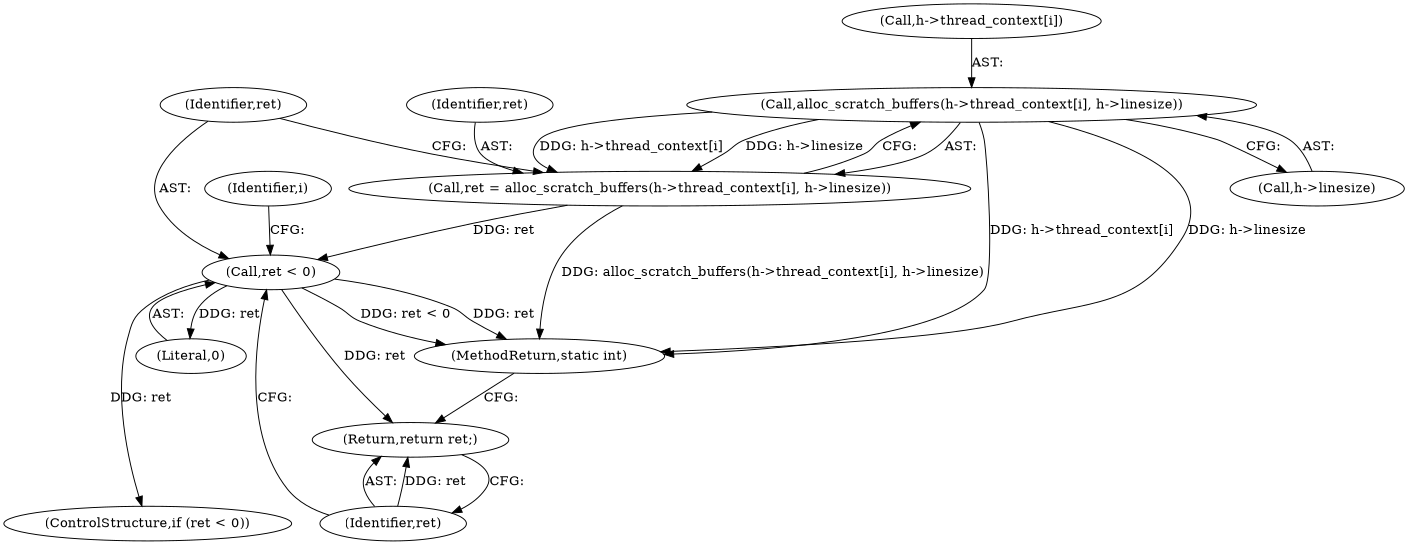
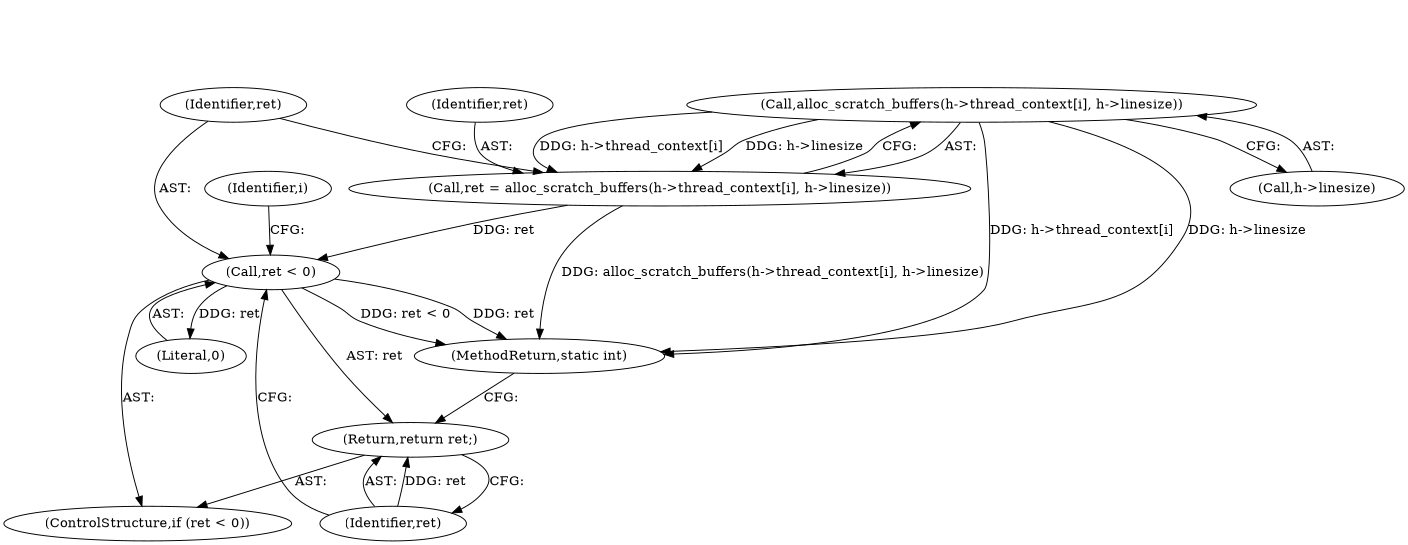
node "(Call,h->thread_context[i])": removed
edge "(Call,ret < 0)" -> "(Return,return ret;)": label "DDG: ret" -> "AST: ret"
edge "(Call,ret < 0)" -> "(ControlStructure,if (ret < 0))": label "DDG: ret" -> "AST: "
edge "(Return,return ret;)" -> "(ControlStructure,if (ret < 0))": added, label "AST:"
